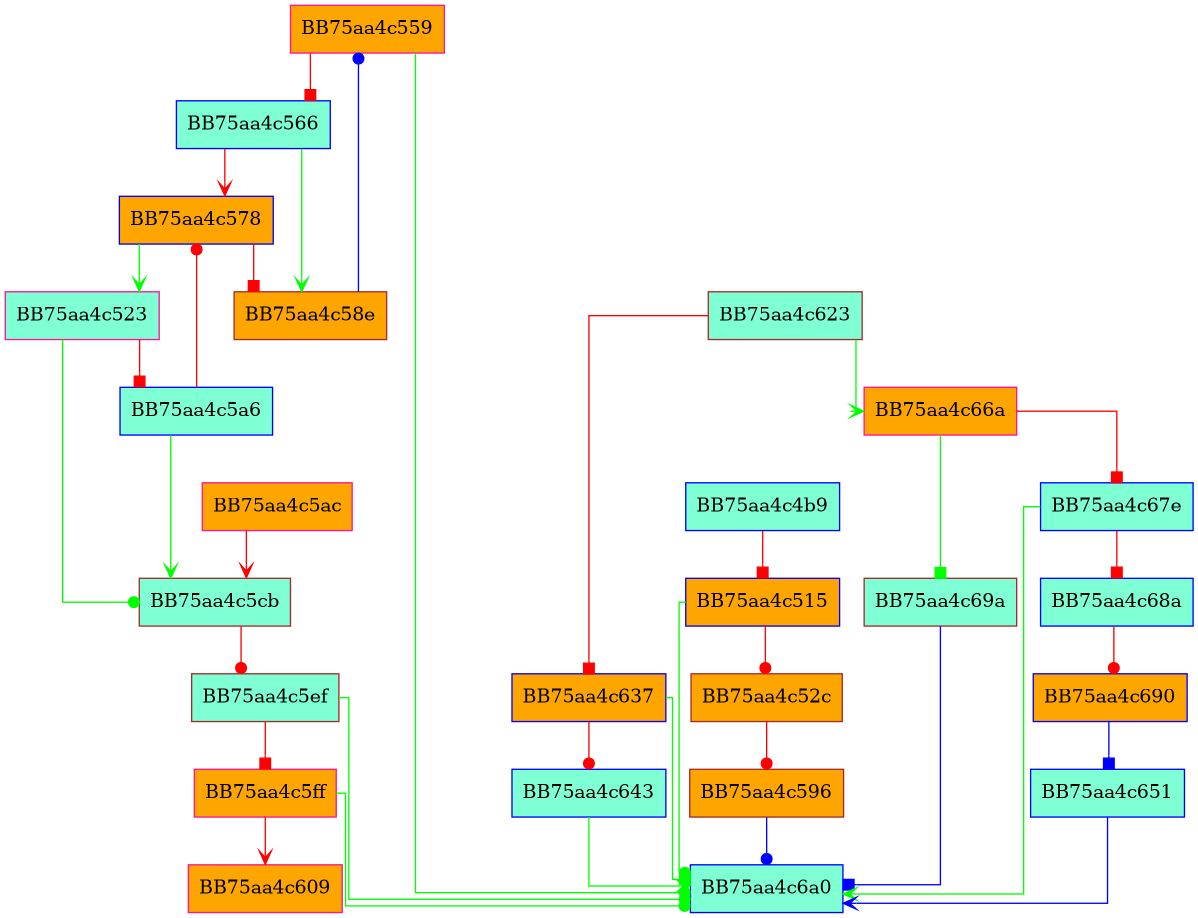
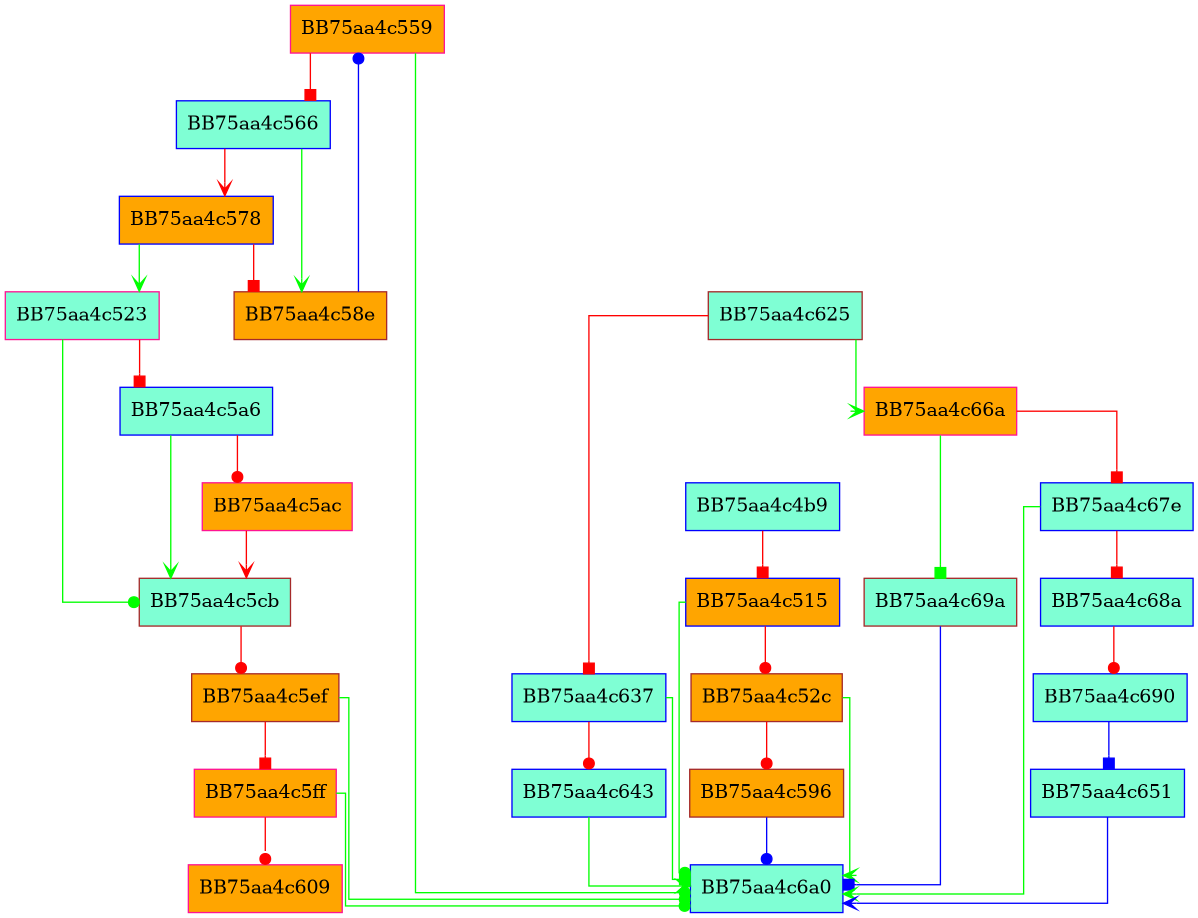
node "BB75aa4c623": label "BB75aa4c623" -> "BB75aa4c625"
edge "BB75aa4c5a6" -> "BB75aa4c578": now "BB75aa4c5a6" -> "BB75aa4c5ac"
node "BB75aa4c5ef": fillcolor aquamarine -> orange
node "BB75aa4c637": fillcolor orange -> aquamarine
node "BB75aa4c690": fillcolor orange -> aquamarine
edge "BB75aa4c52c" -> "BB75aa4c6a0": added
edge "BB75aa4c5ff" -> "BB75aa4c609": arrowhead vee -> dot
